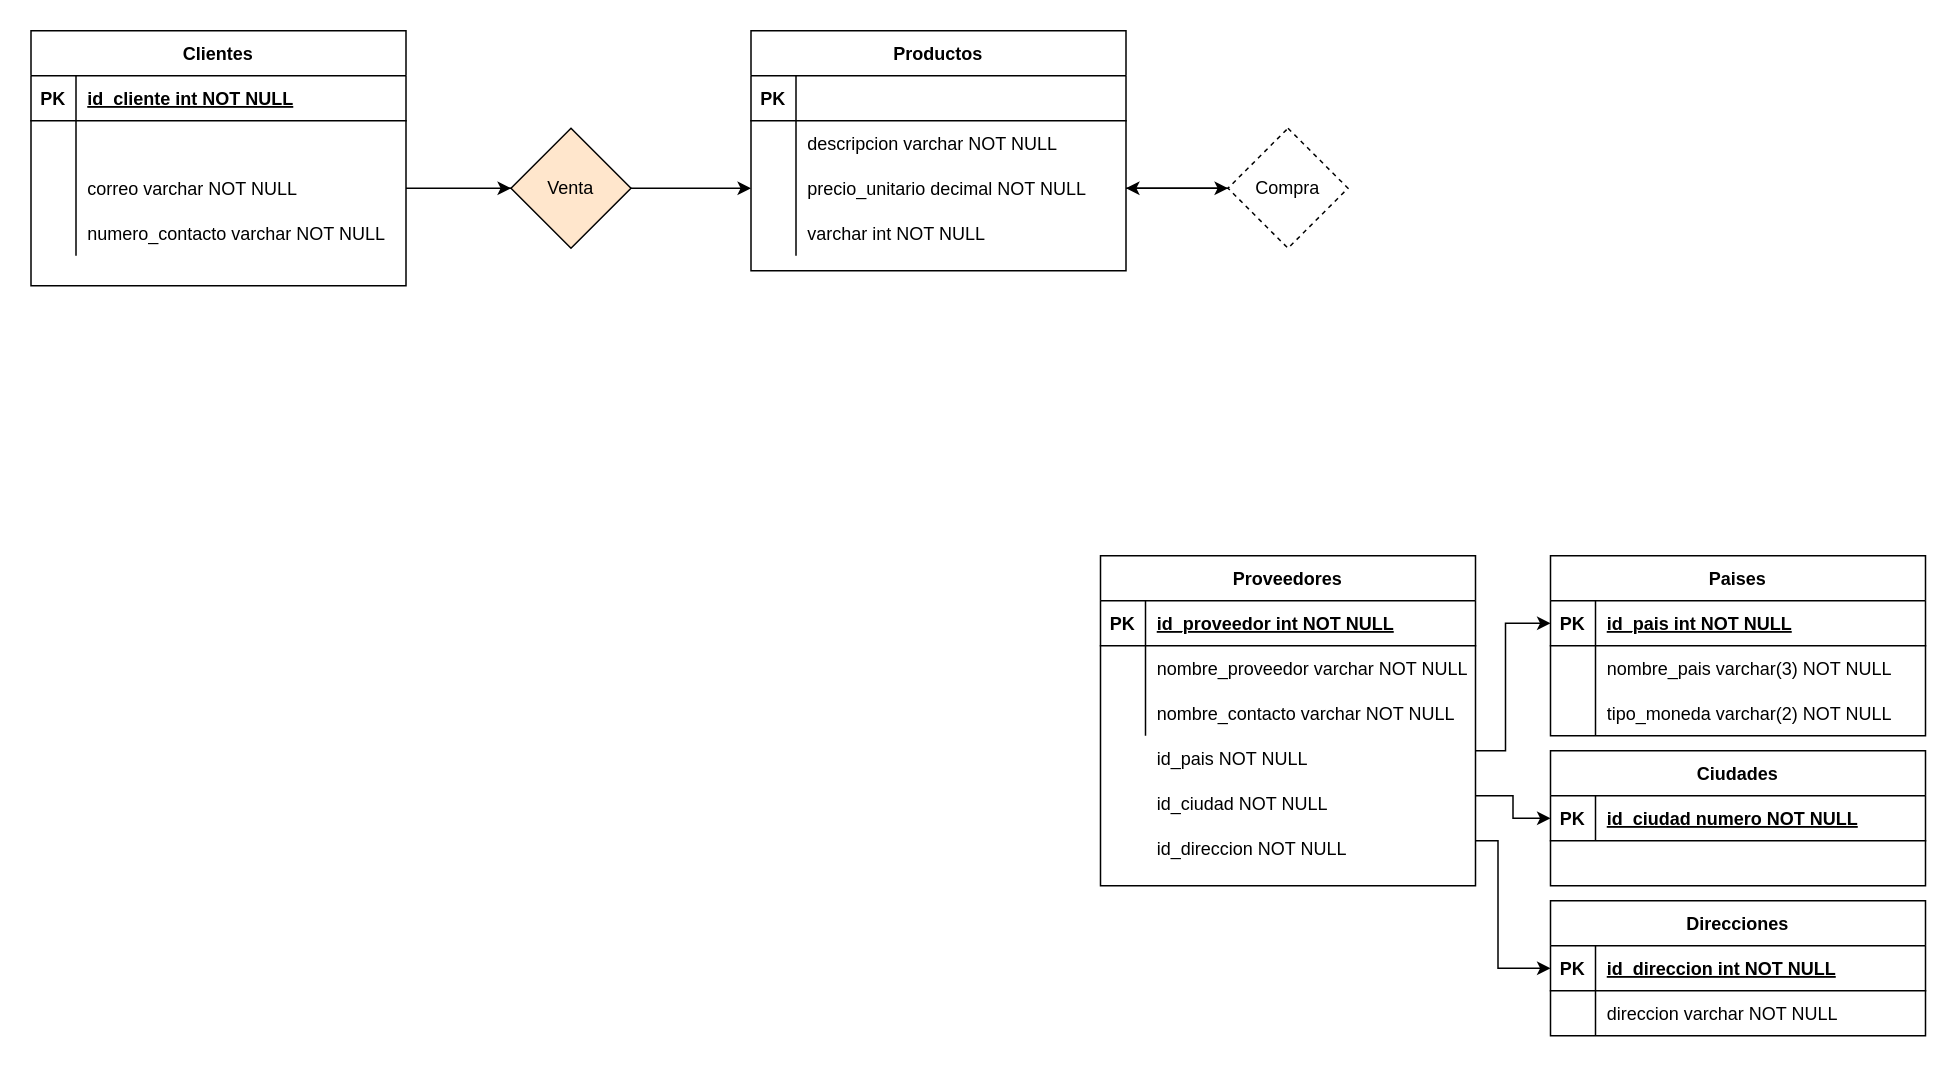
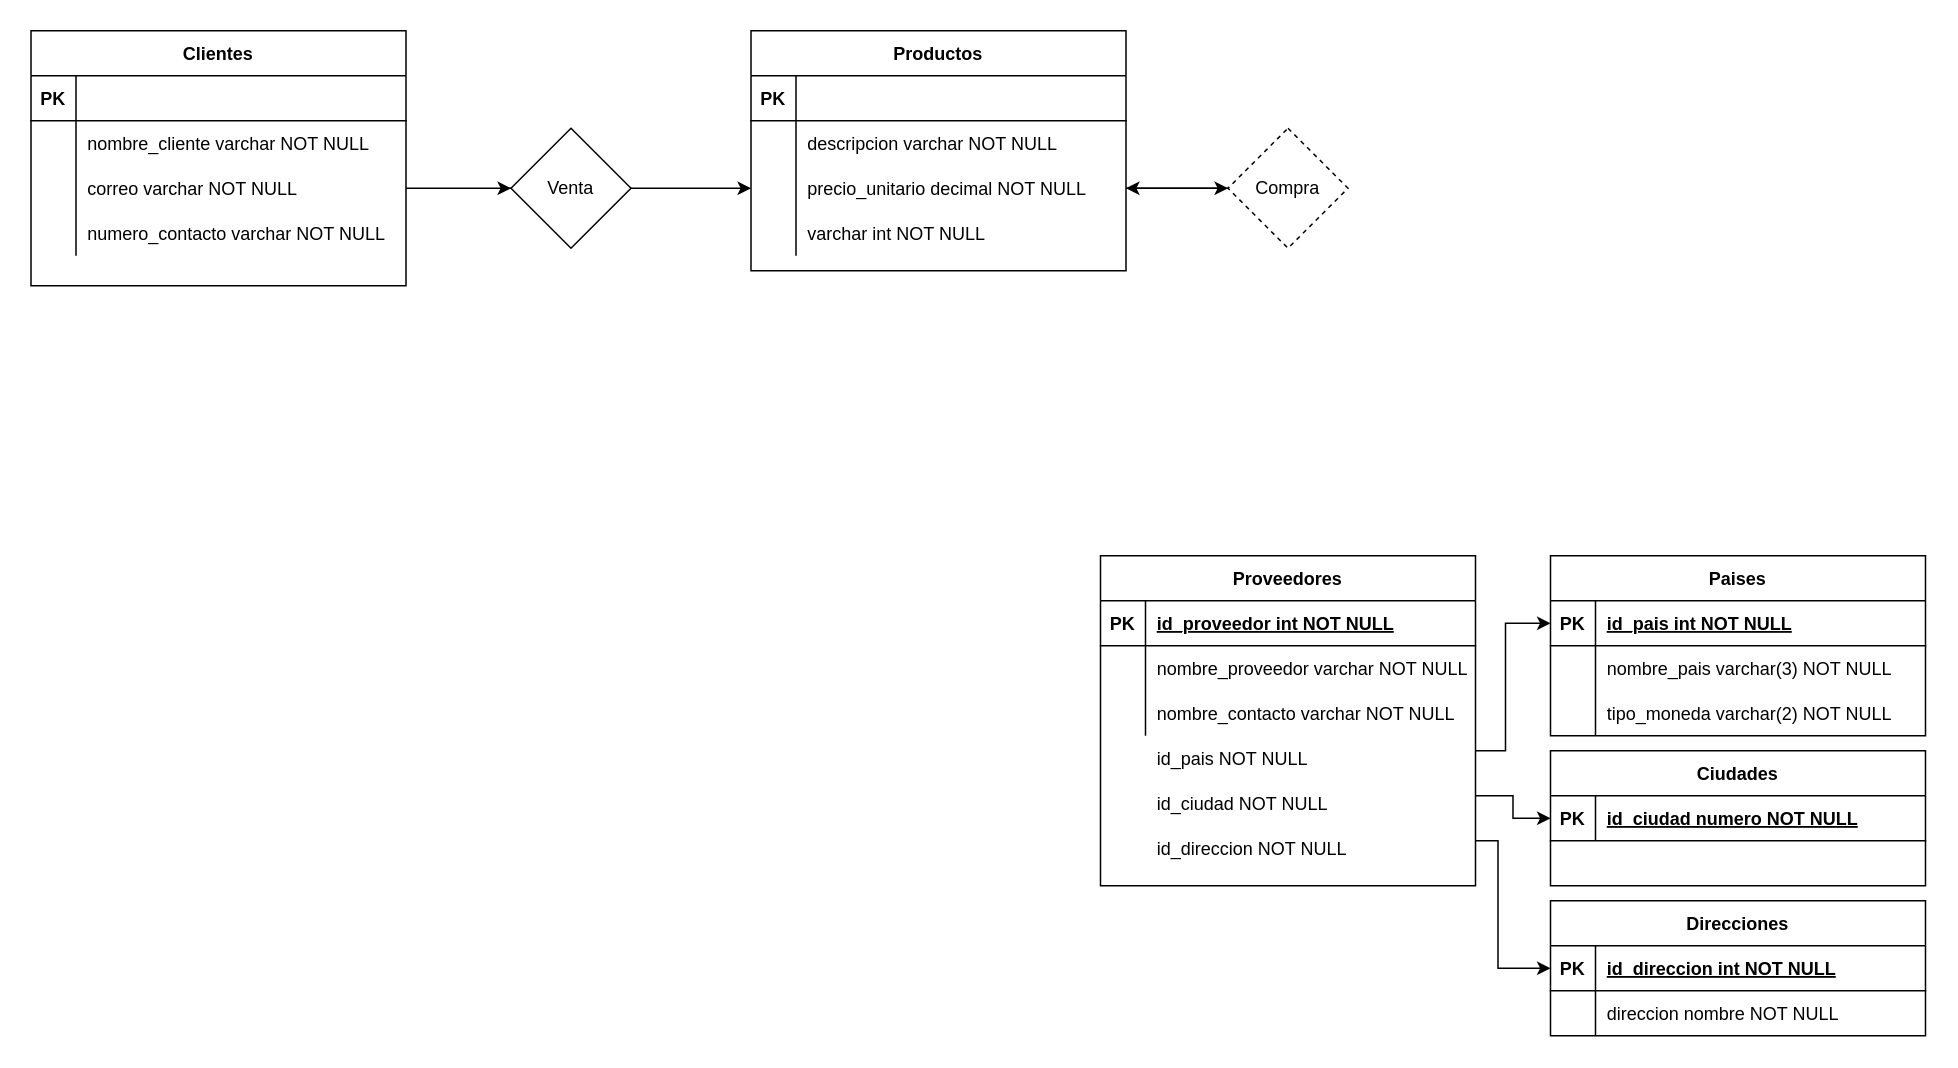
node "id_cliente int NOT NULL": removed
node "nombre_cliente varchar NOT NULL": added
node "Venta": fillcolor #ffe6cc -> #ffffff
node "direccion varchar NOT NULL": label "direccion varchar NOT NULL" -> "direccion nombre NOT NULL"
